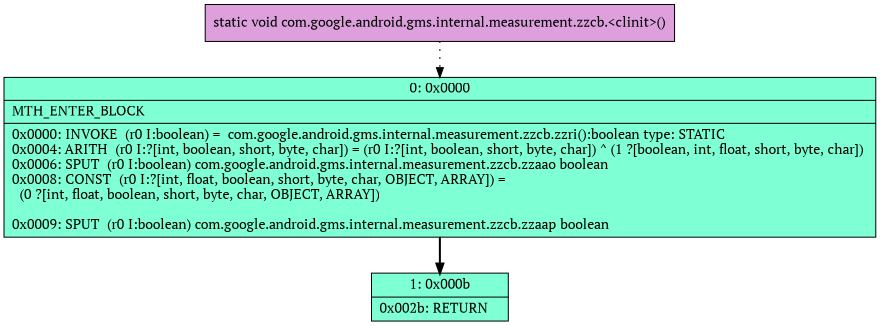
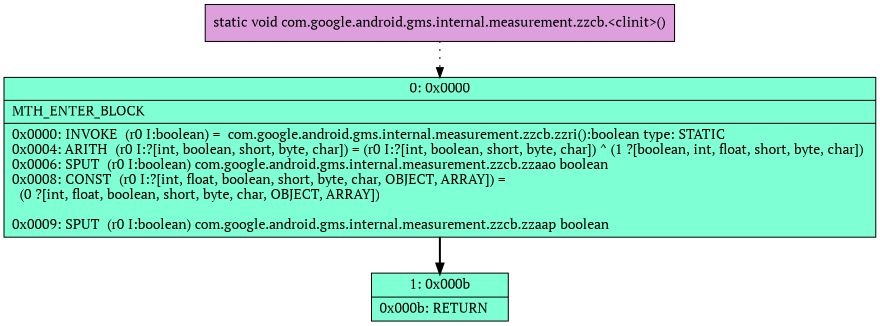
node "1: 0x000b": text "0x002b: RETURN" -> "0x000b: RETURN"
